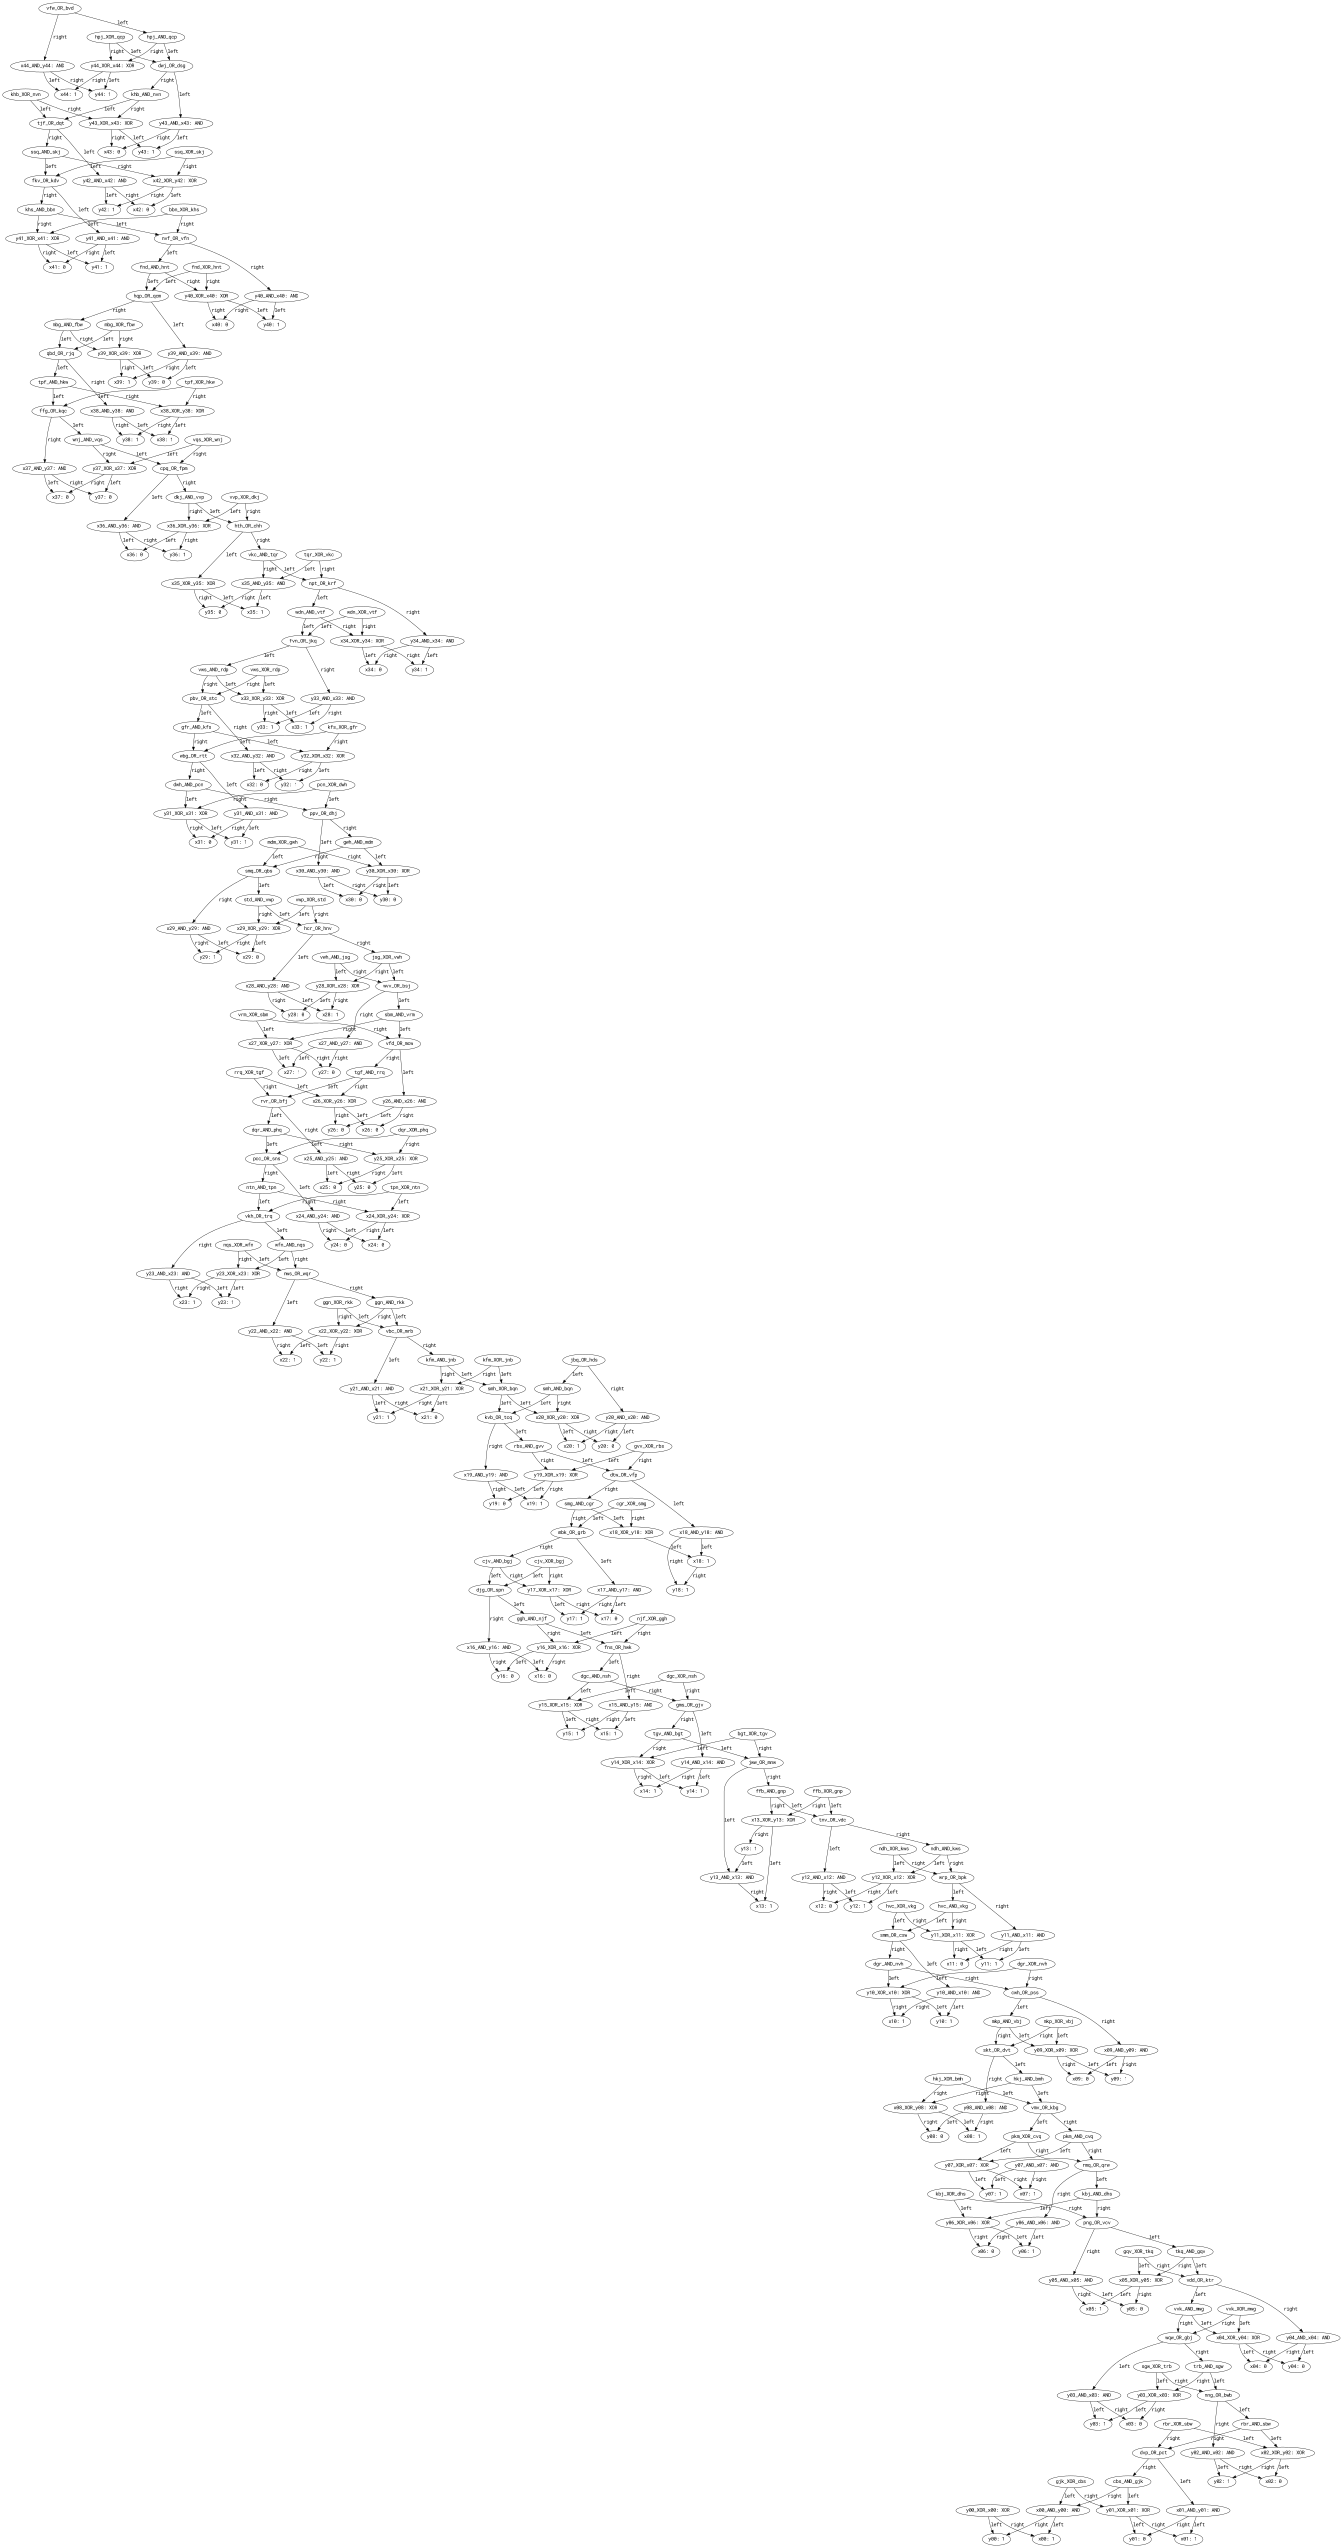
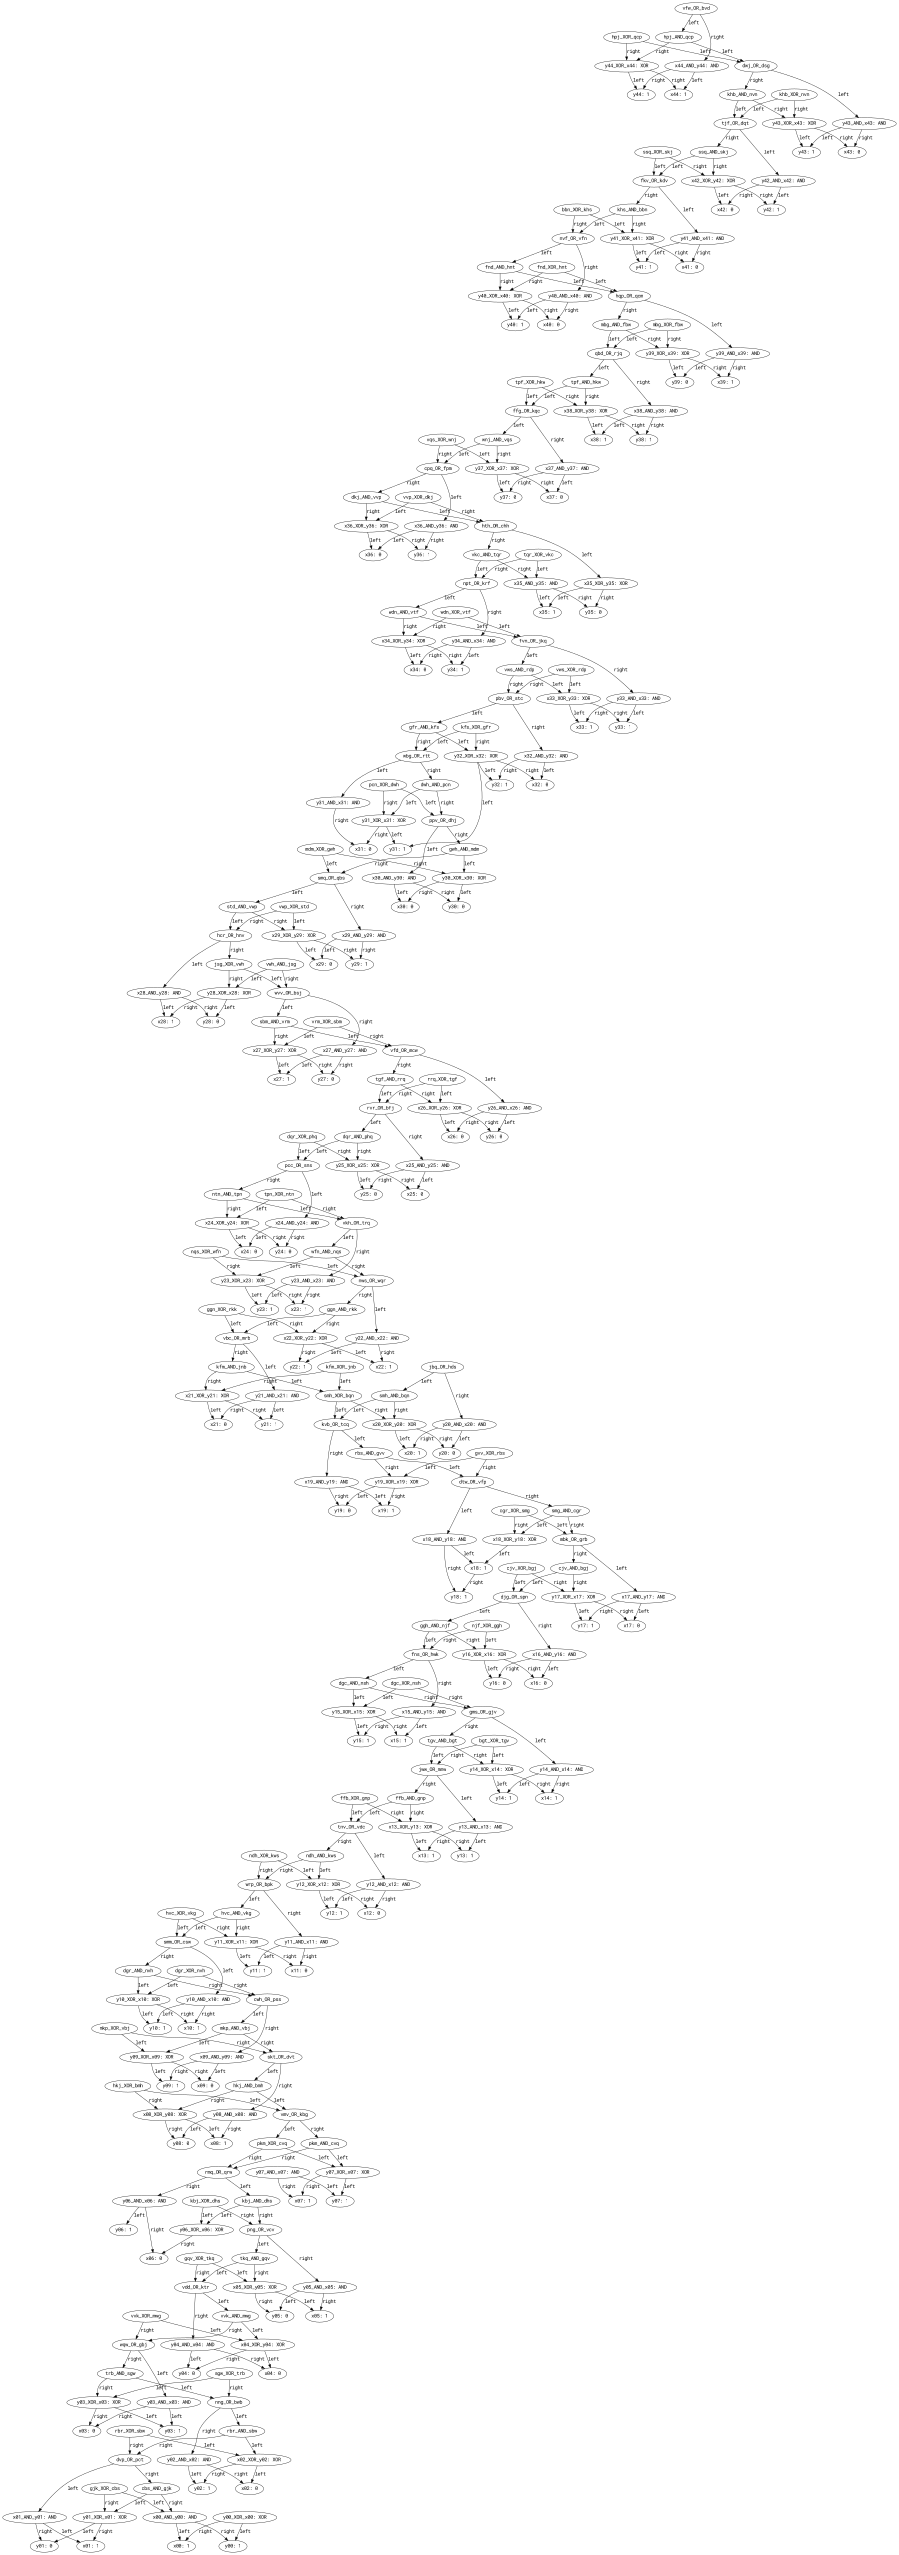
edge "y31_AND_x31: AND" -> "y31: 1": now "y32_XOR_x32: XOR" -> "y31: 1"
edge "smh_XOR_bqn" -> "x20_XOR_y20: XOR": label "left" -> "right"
edge "y13: 1" -> "y13_AND_x13: AND": reversed
edge "y06_XOR_x06: XOR" -> "y06: 1": removed, label "left"
